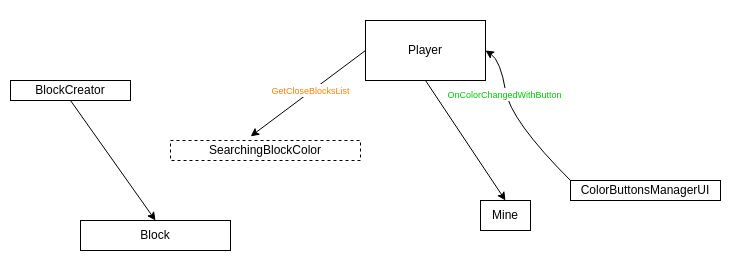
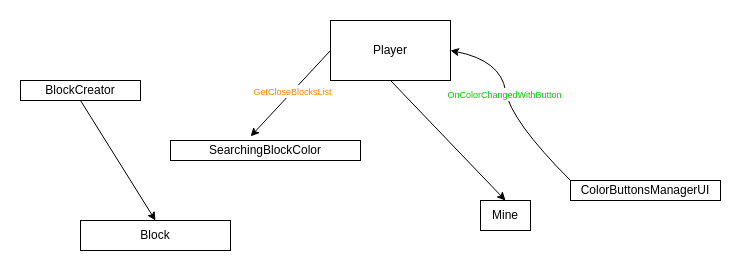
node "Player": moved (426, 51) -> (391, 51)
node "BlockCreator": moved (71, 91) -> (81, 91)
node "SearchingBlockColor": style dashed -> solid
